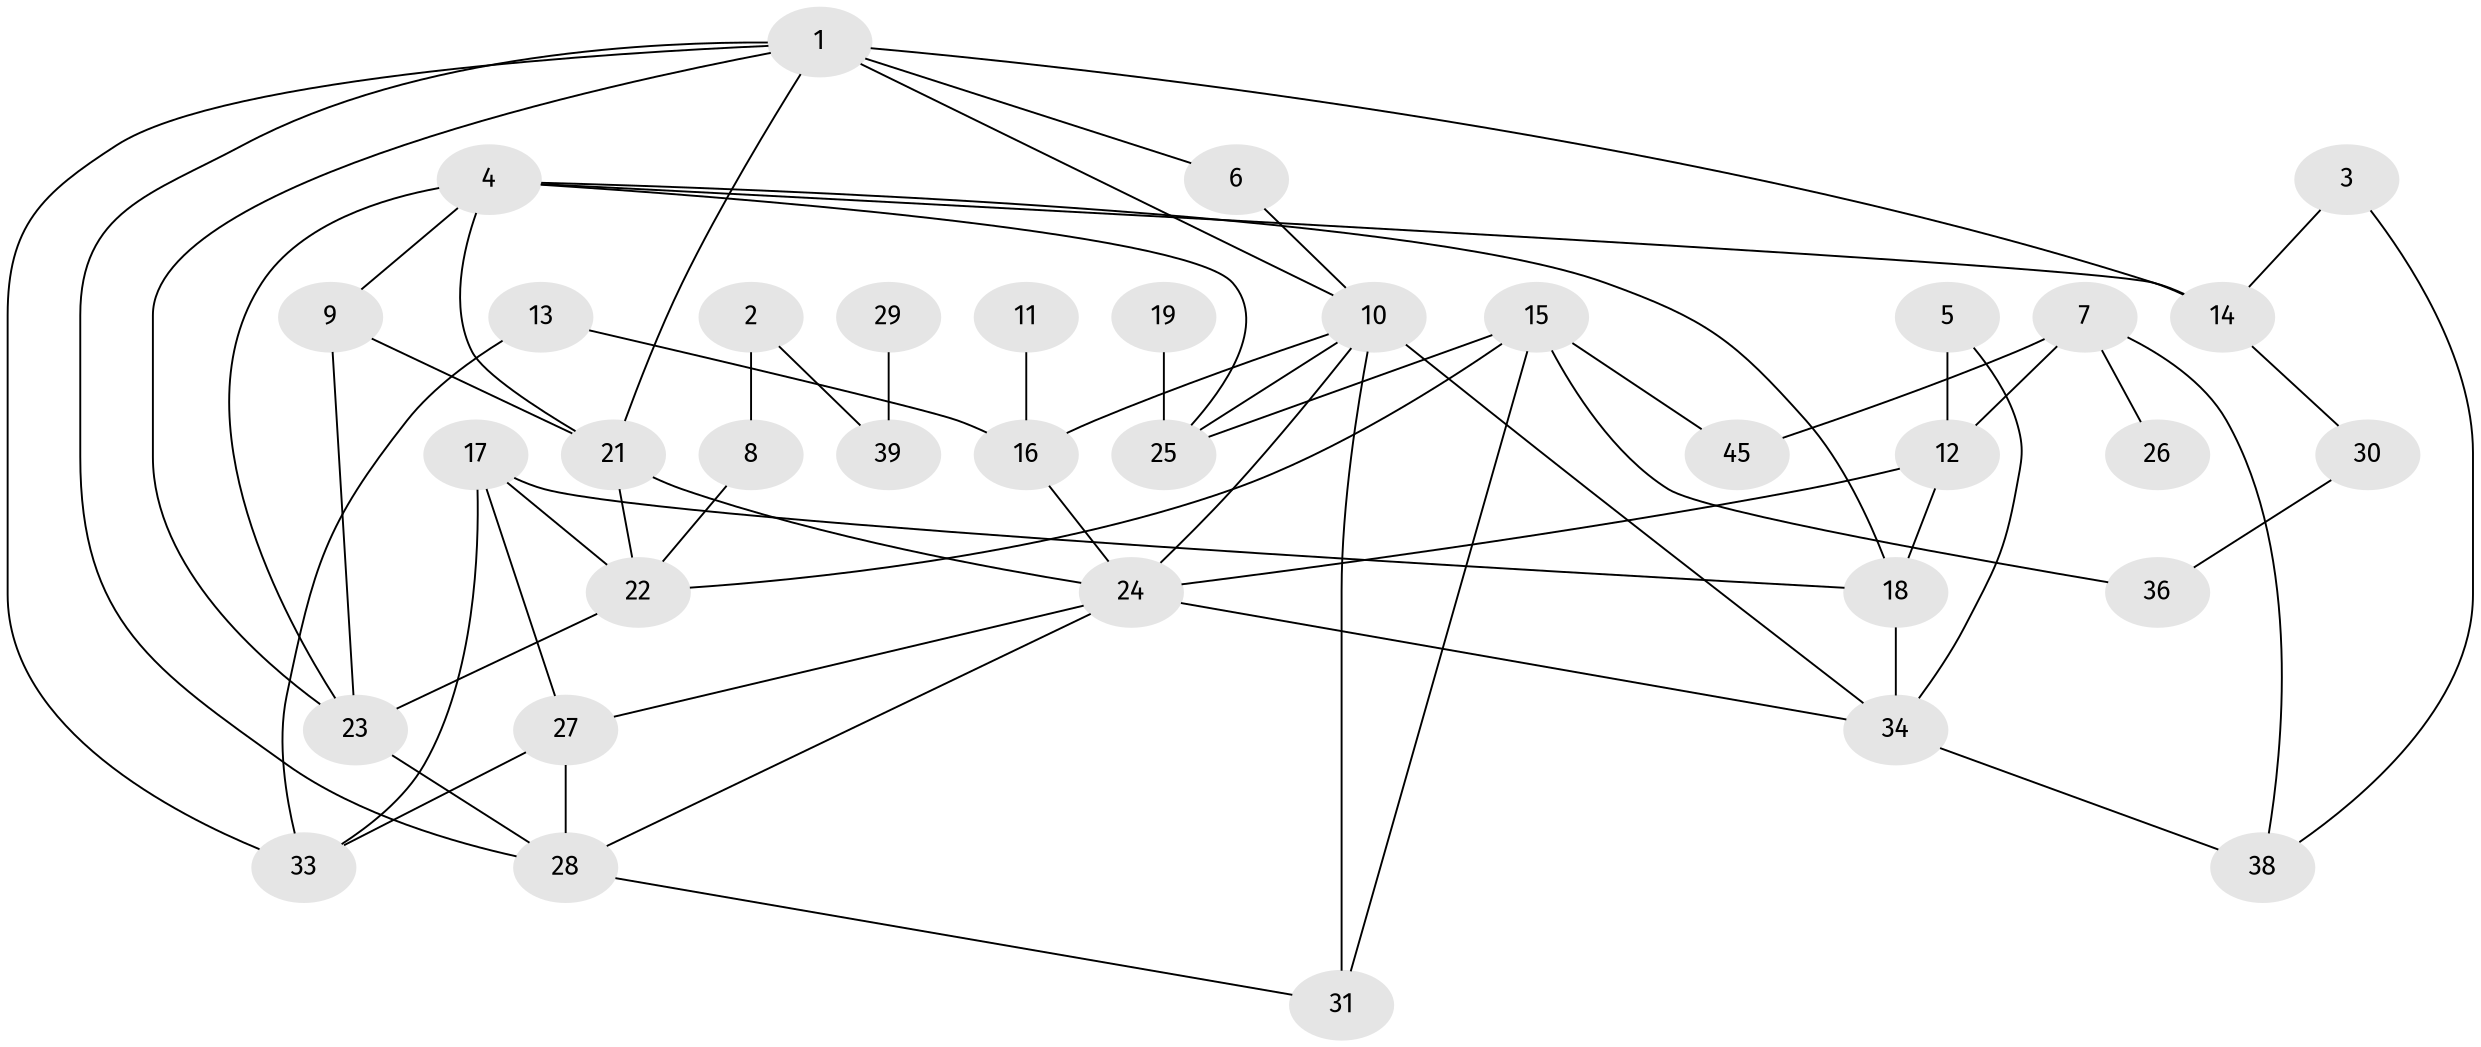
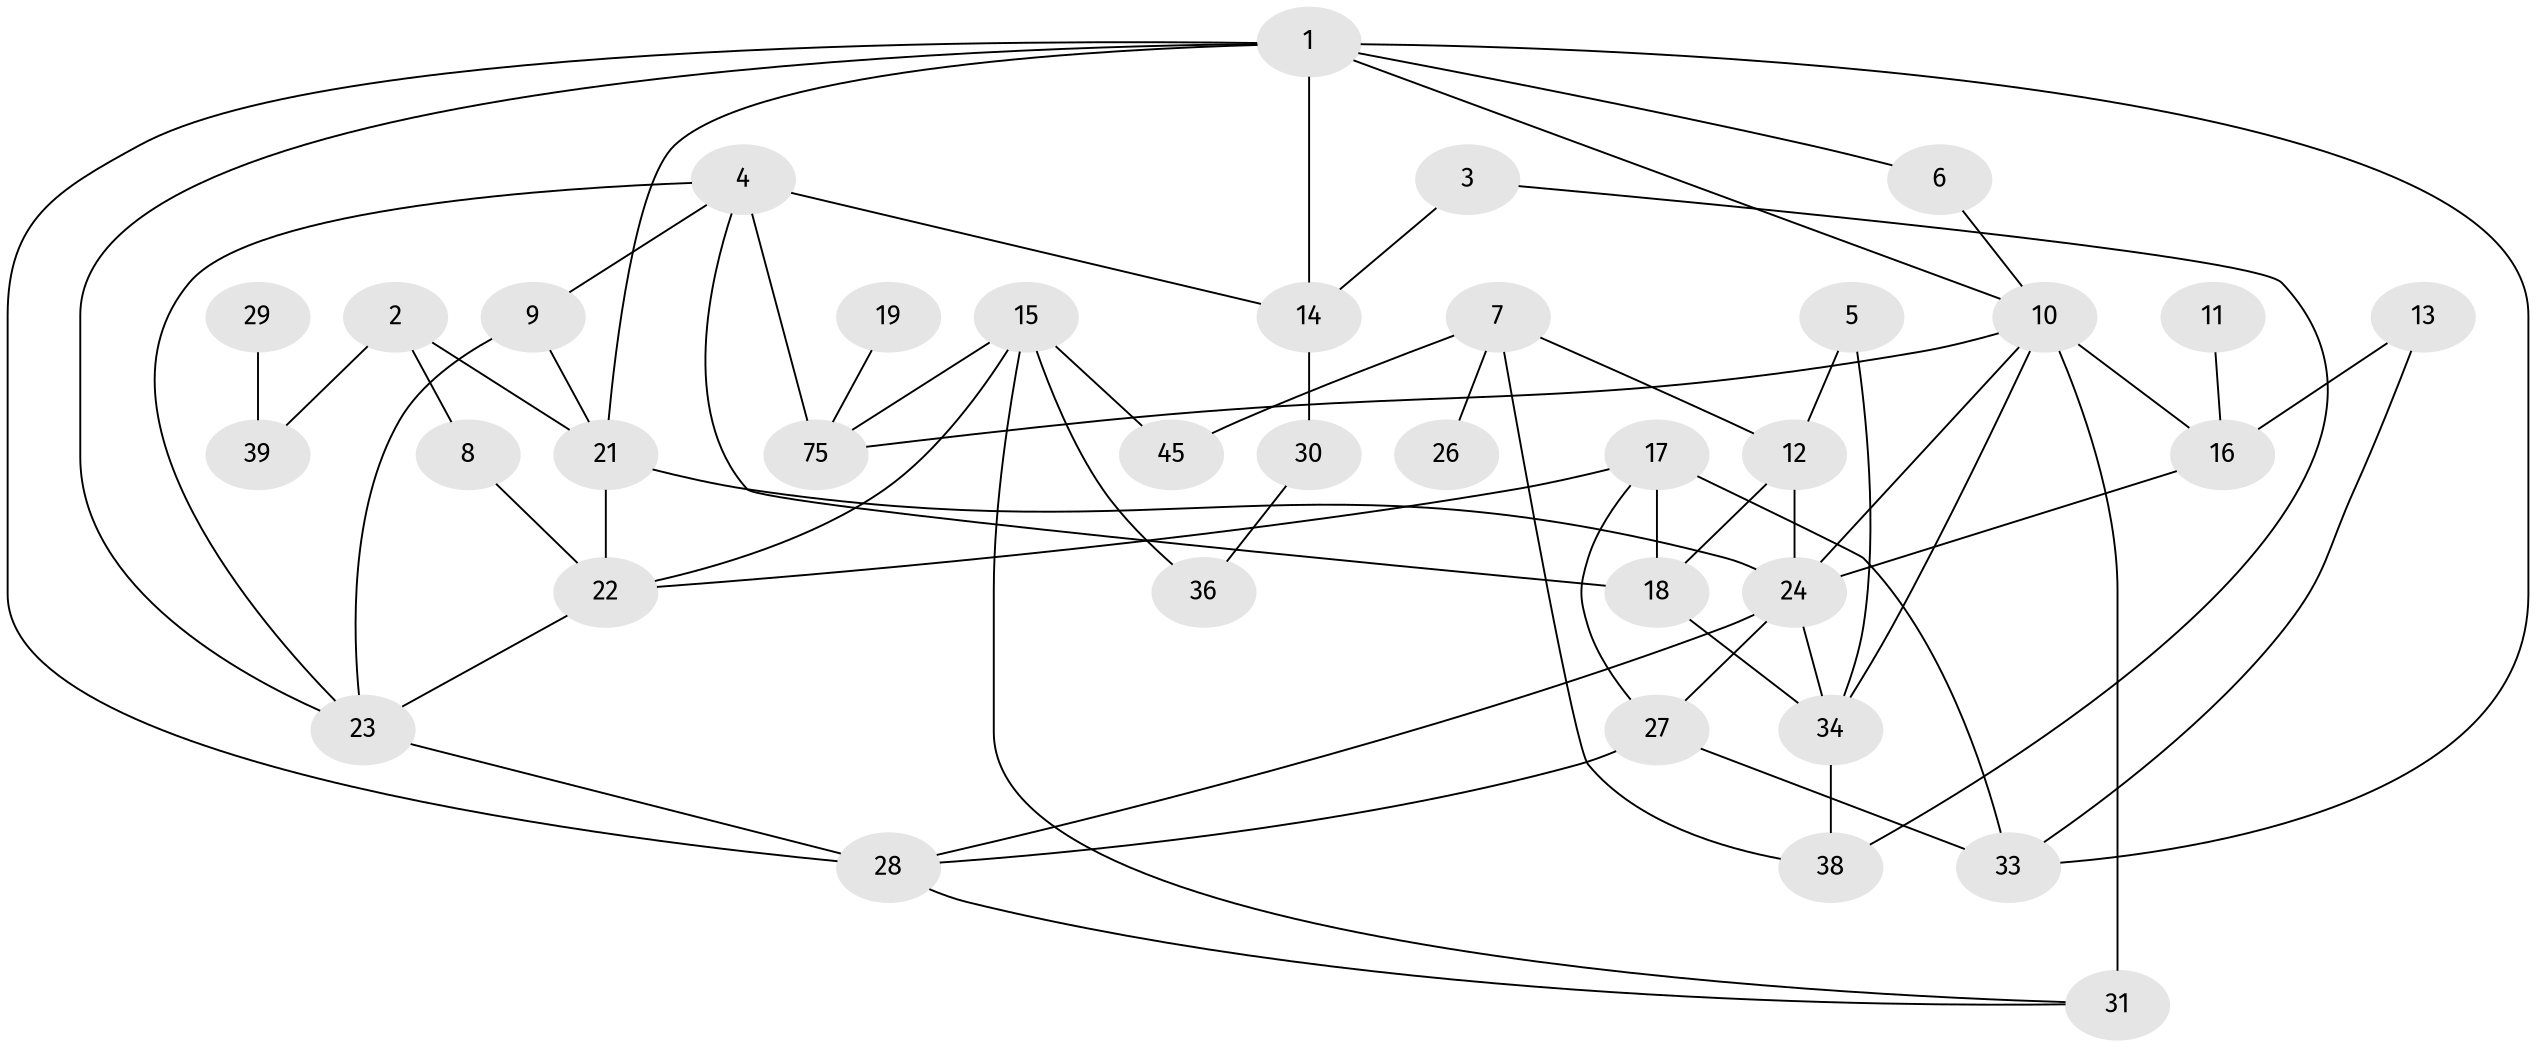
edge "4" -- "21": now "2" -- "21"
node "25": label "25" -> "75"
